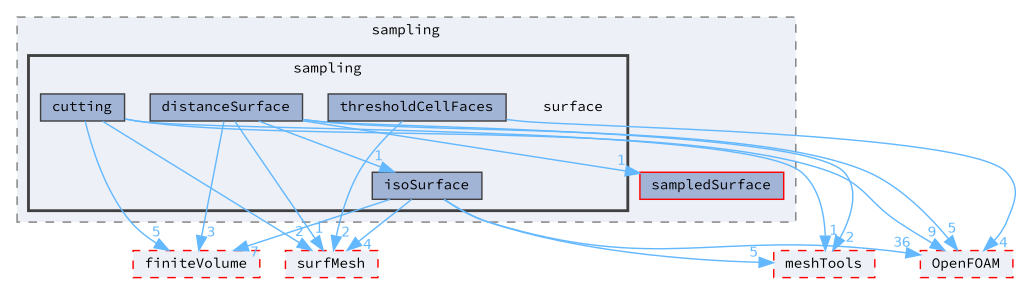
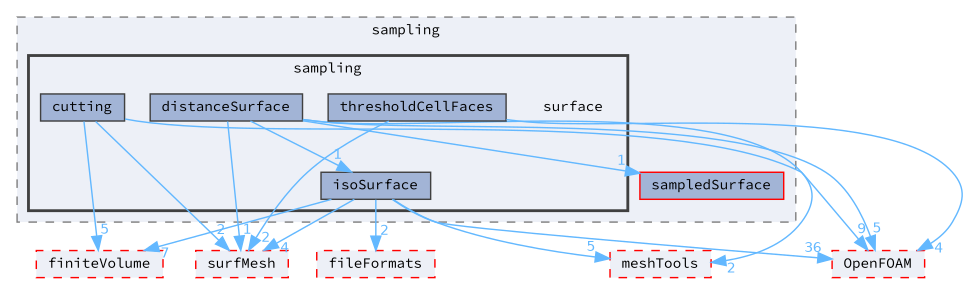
edge "cutting" -> "meshTools": removed
edge "distanceSurface" -> "finiteVolume": removed
node "fileFormats": added
